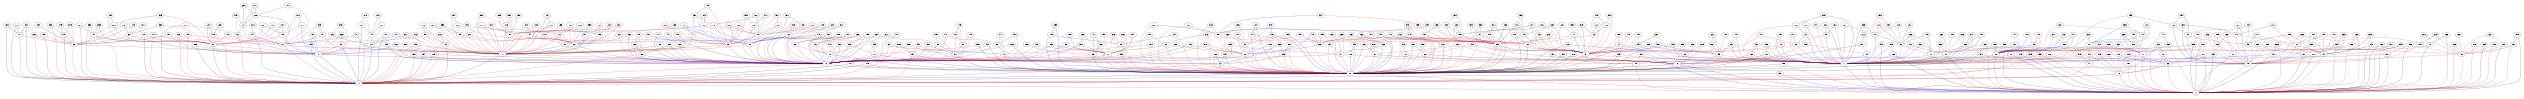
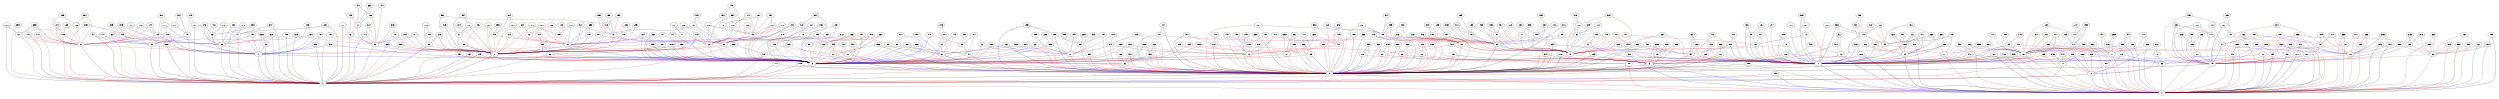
edge "204" -- "13": now "204" -- "280"
